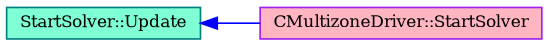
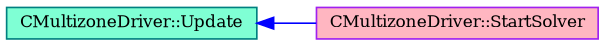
node "StartSolver::Update": label "StartSolver::Update" -> "CMultizoneDriver::Update"
